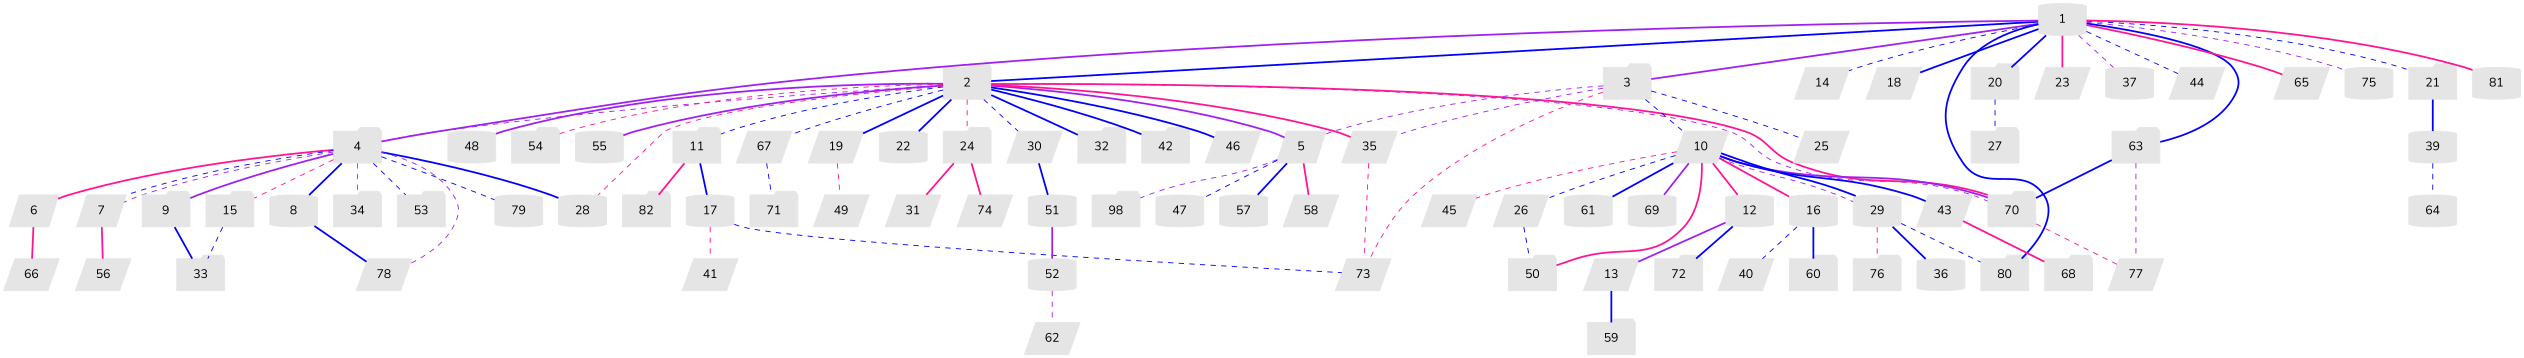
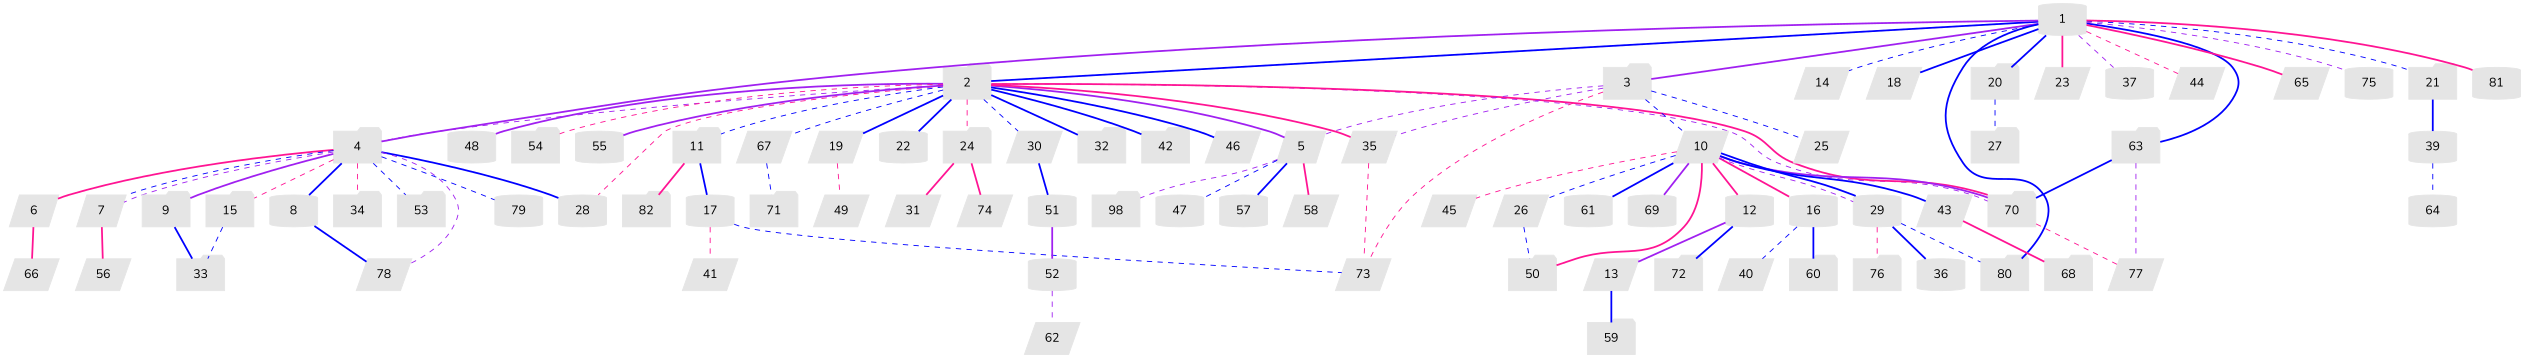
edge "1" -- "44": color blue -> deeppink
